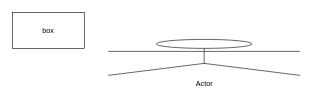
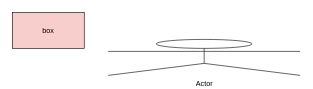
node "box": fillcolor #ffffff -> #f8cecc
